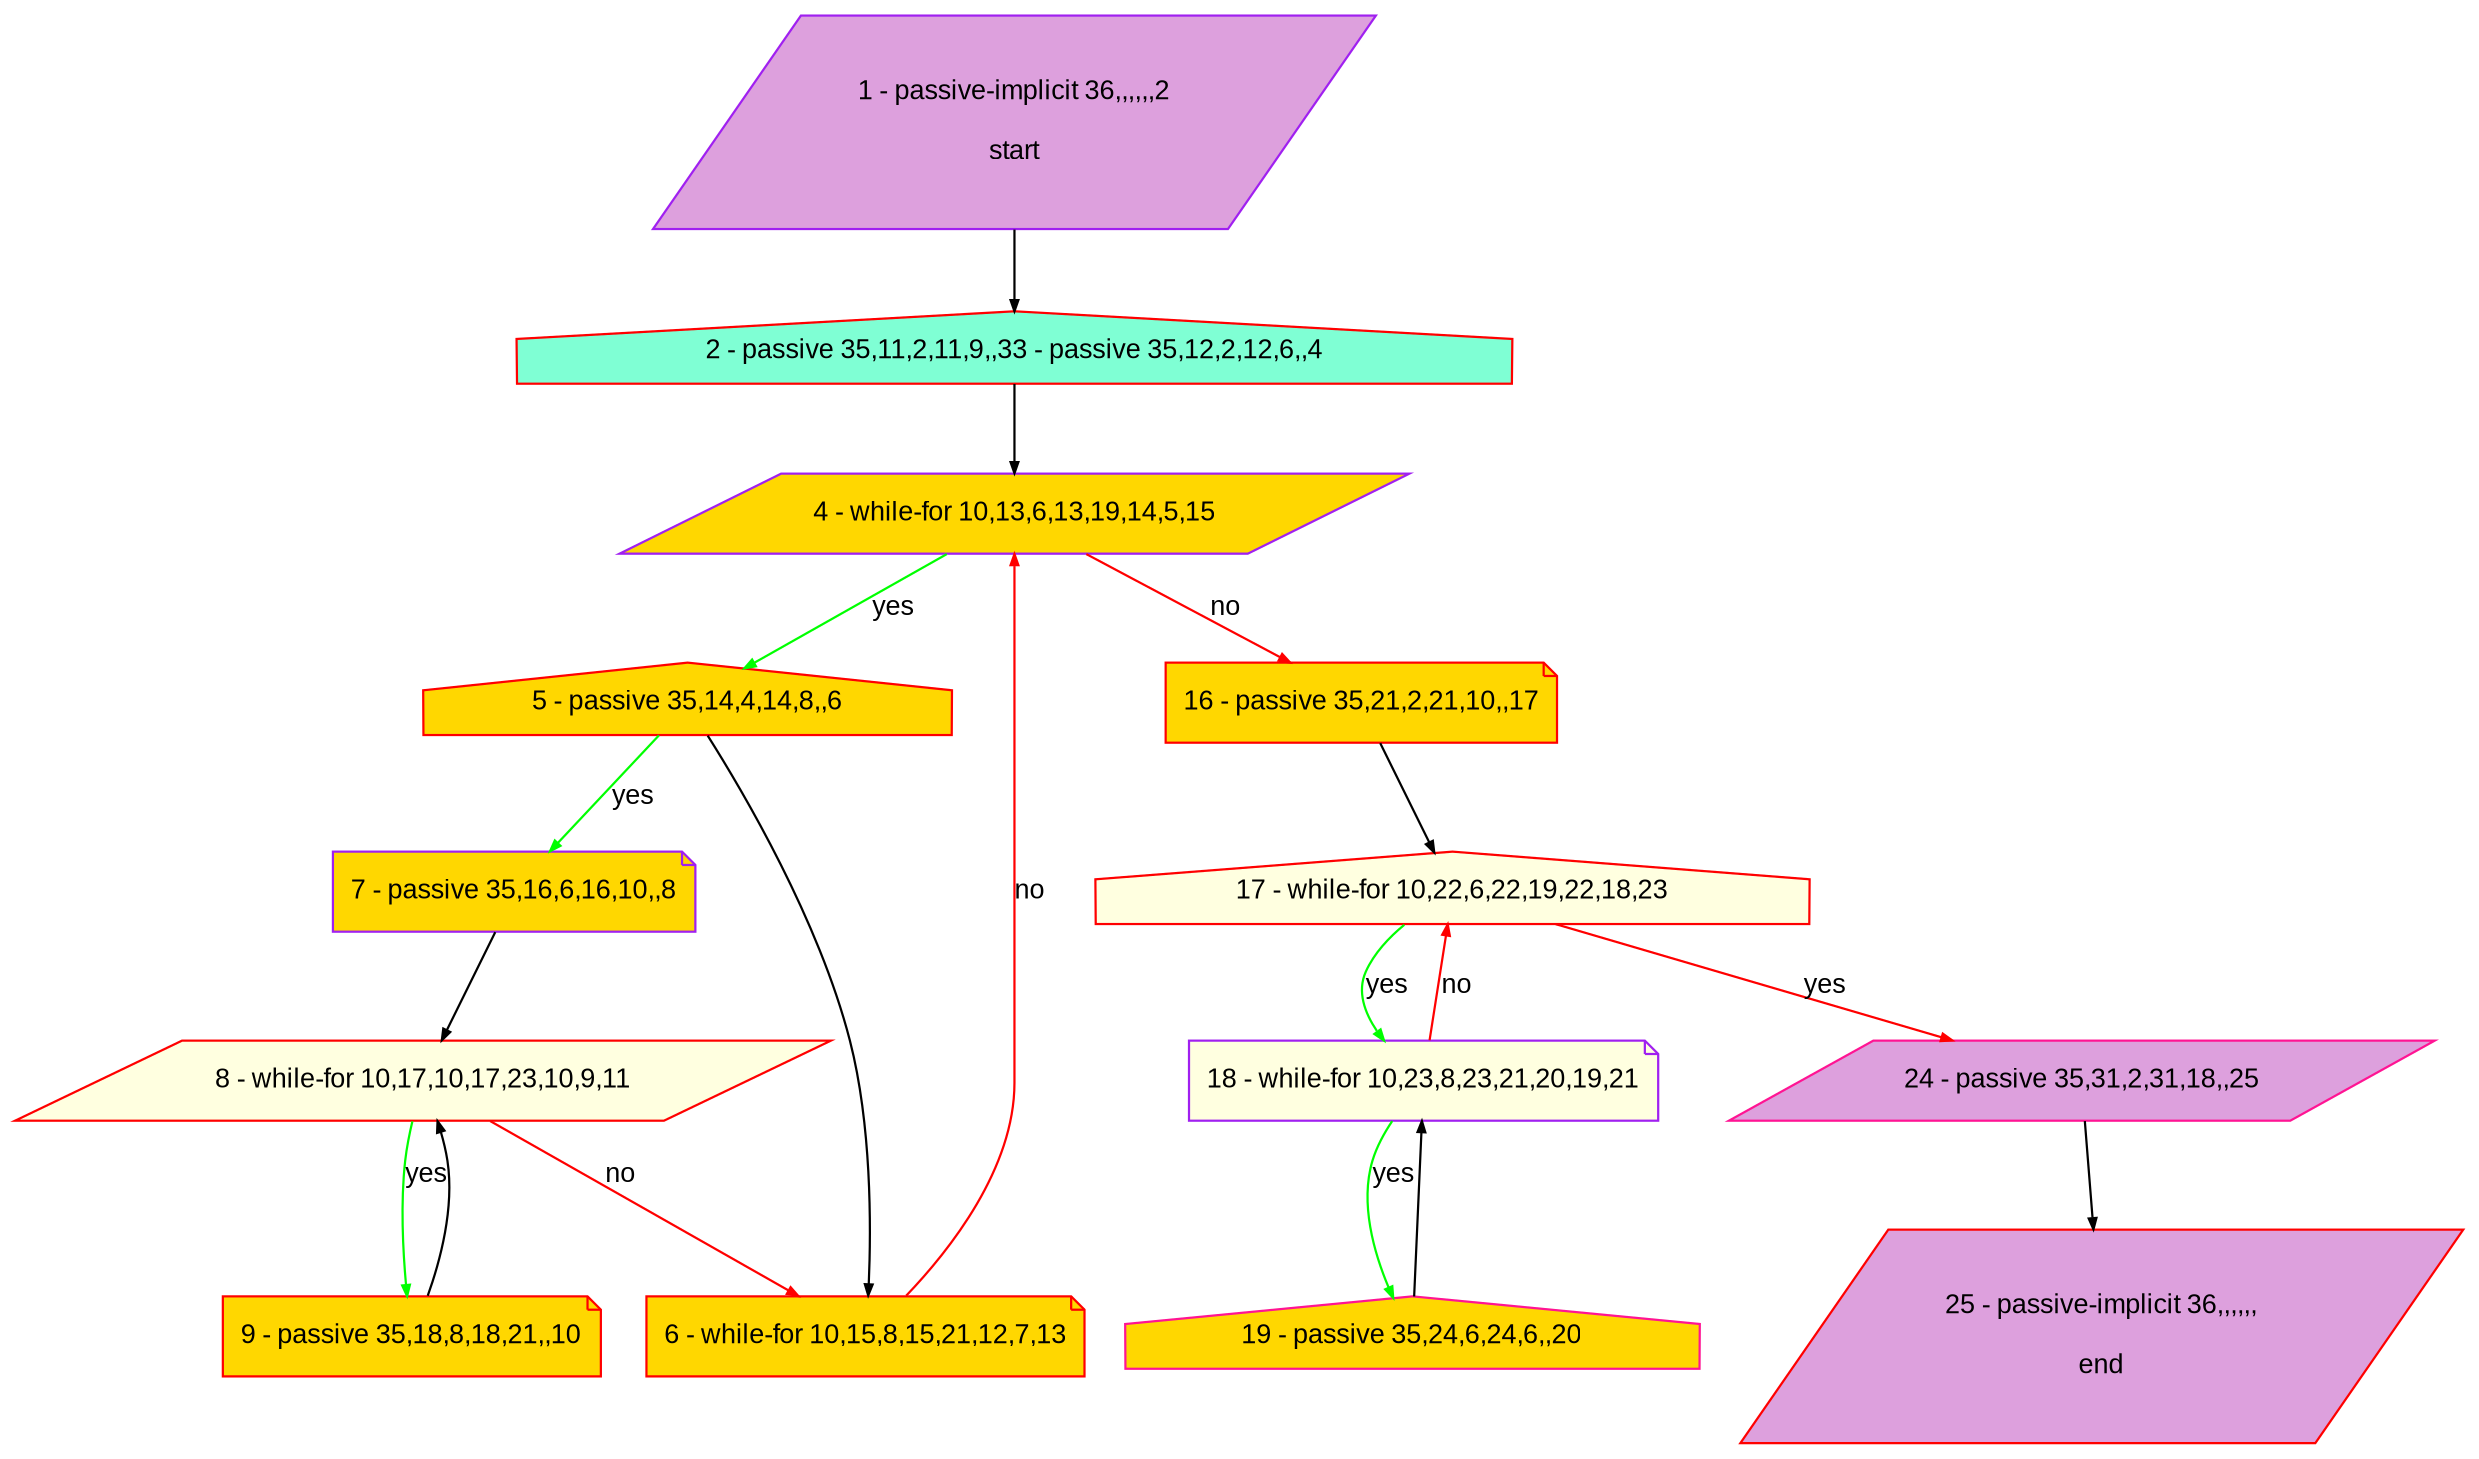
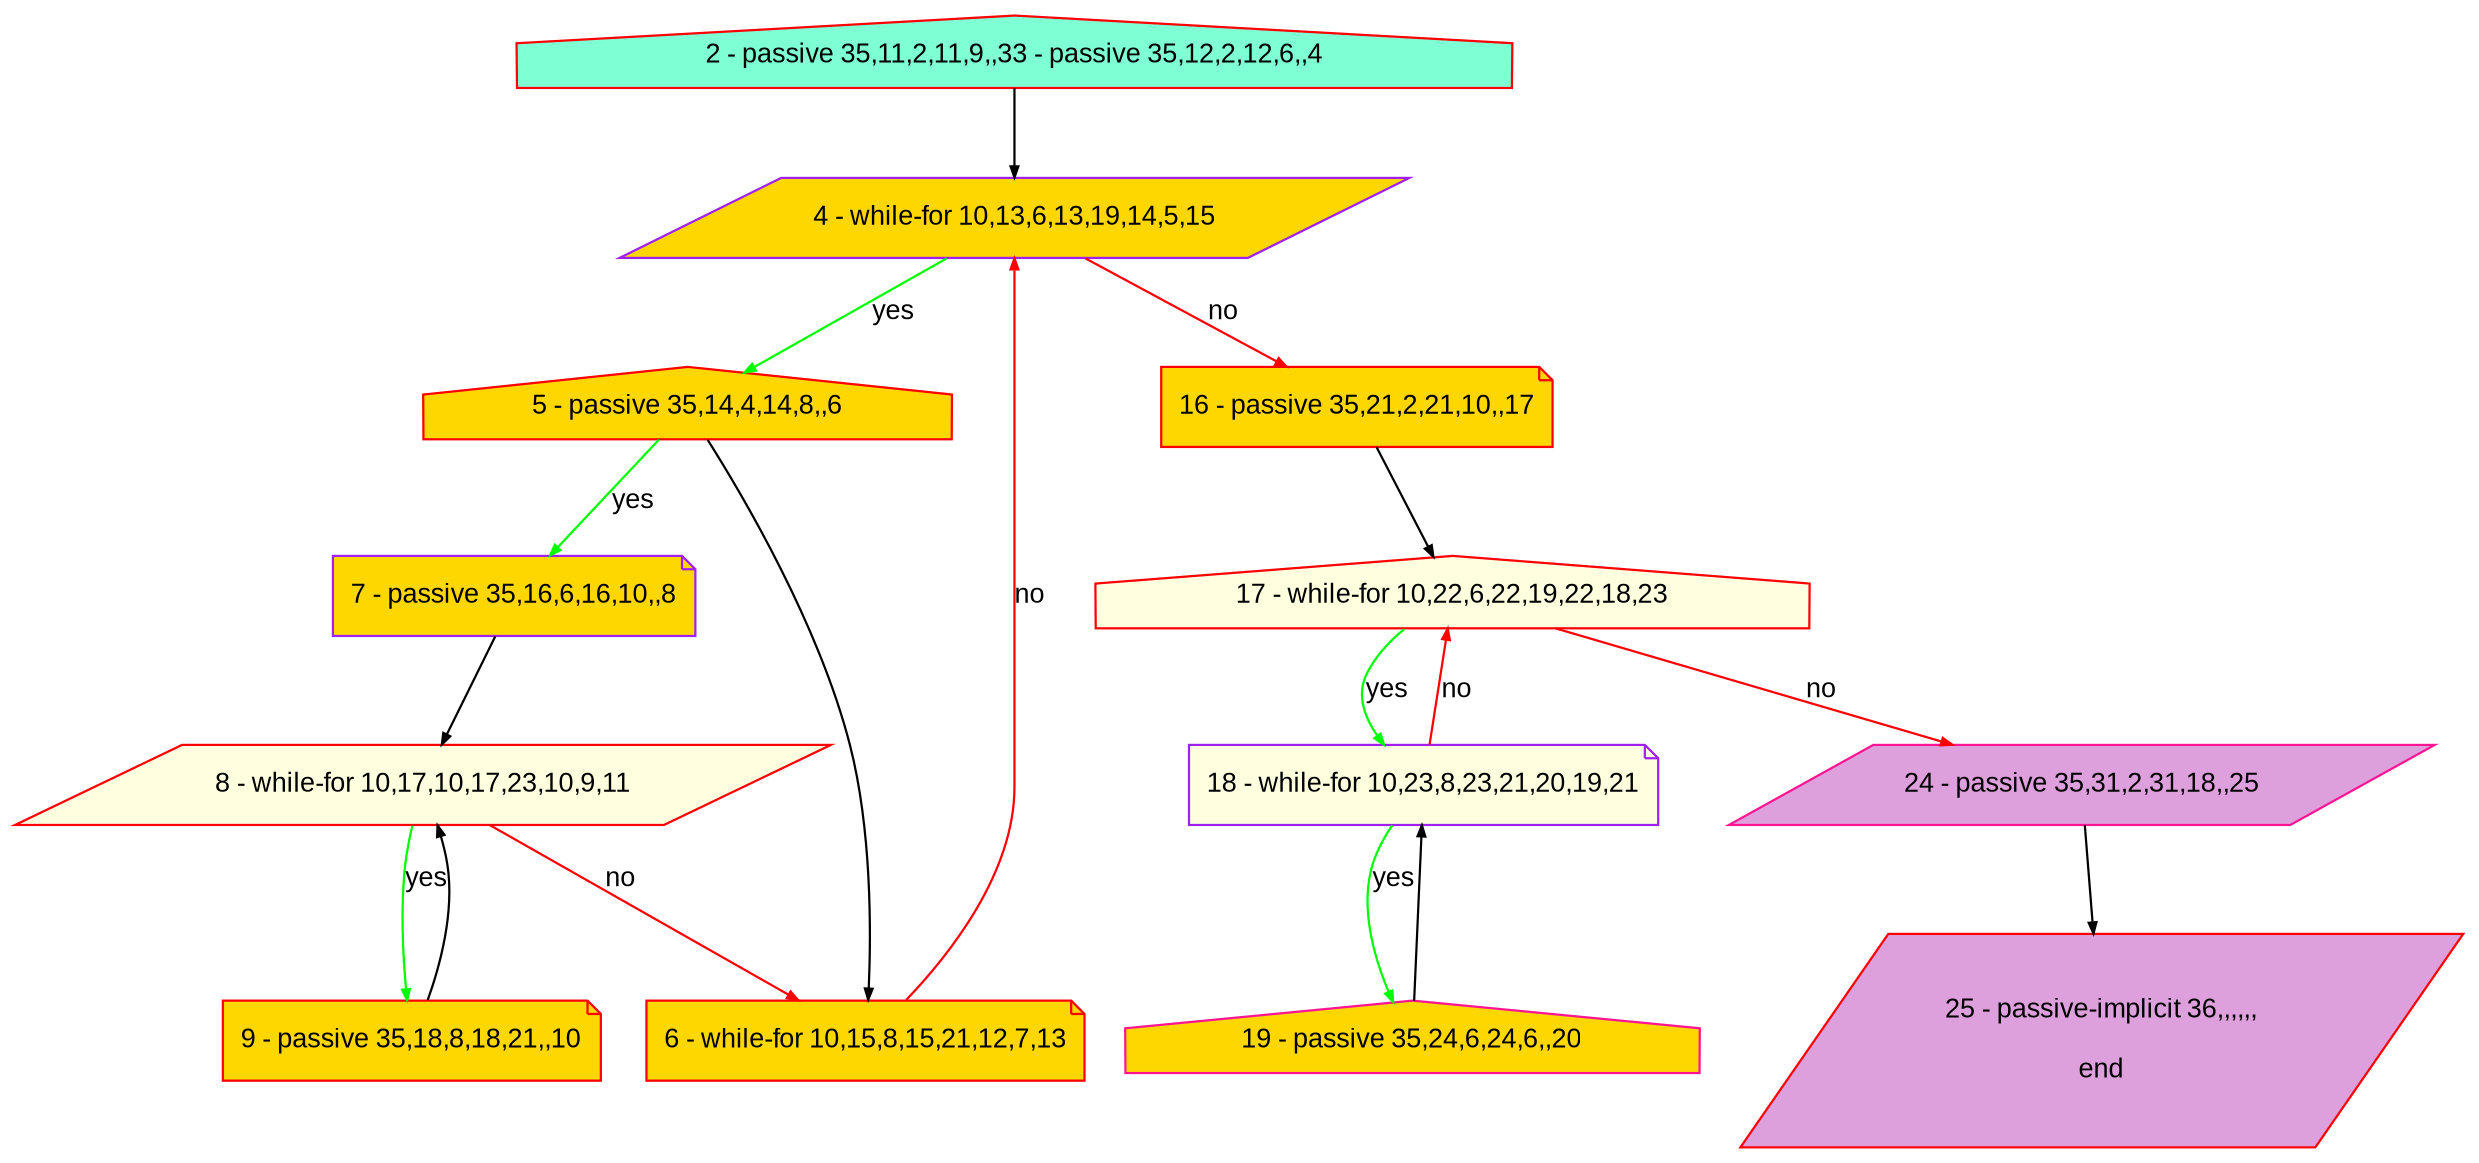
node "1 - passive-implicit 36,,,,,,2 start": removed
edge "17 - while-for 10,22,6,22,19,22,18,23" -> "24 - passive 35,31,2,31,18,,25": label "yes" -> "no"
